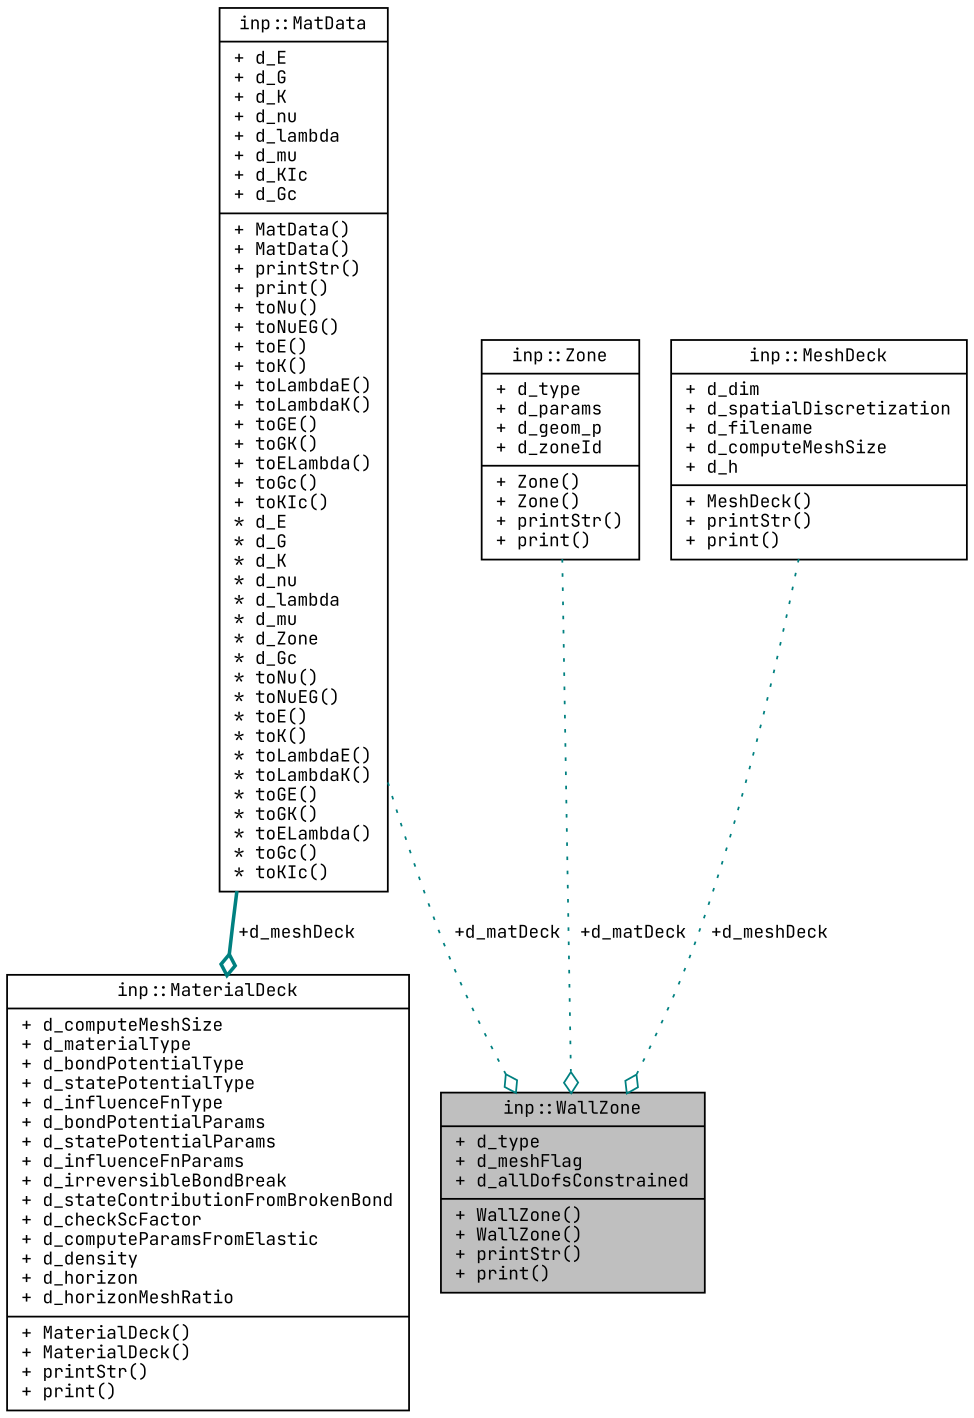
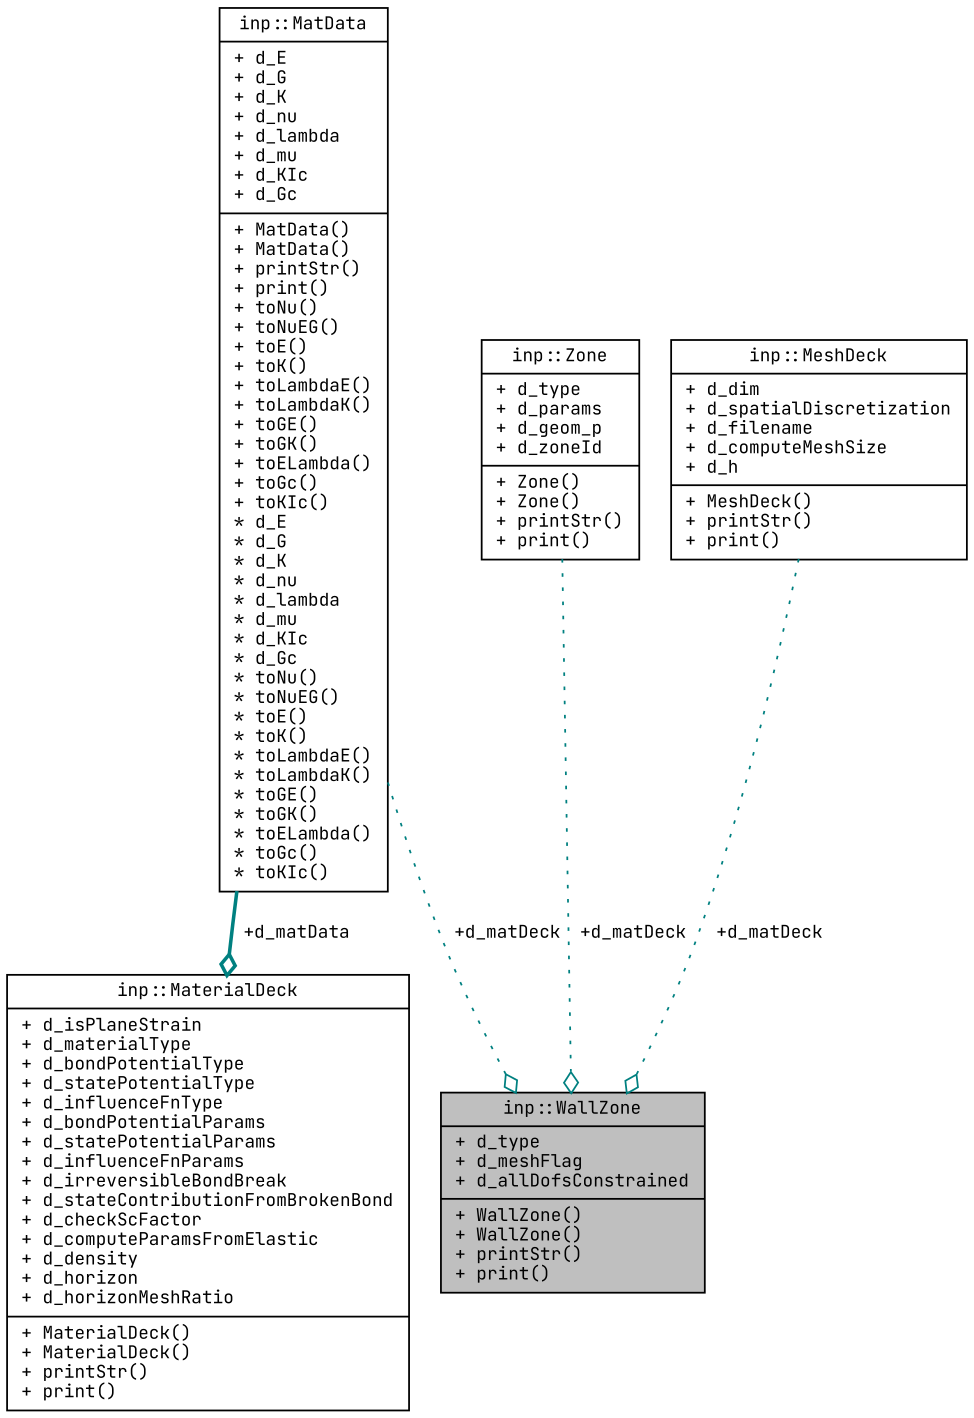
node "inp::MatData": text "* d_Zone" -> "* d_KIc"
edge "inp::MatData" -> "inp::MaterialDeck": label " +d_meshDeck" -> " +d_matData"
edge "inp::MeshDeck" -> "inp::WallZone": label " +d_meshDeck" -> " +d_matDeck"
node "inp::MaterialDeck": text "+ d_computeMeshSize" -> "+ d_isPlaneStrain"
